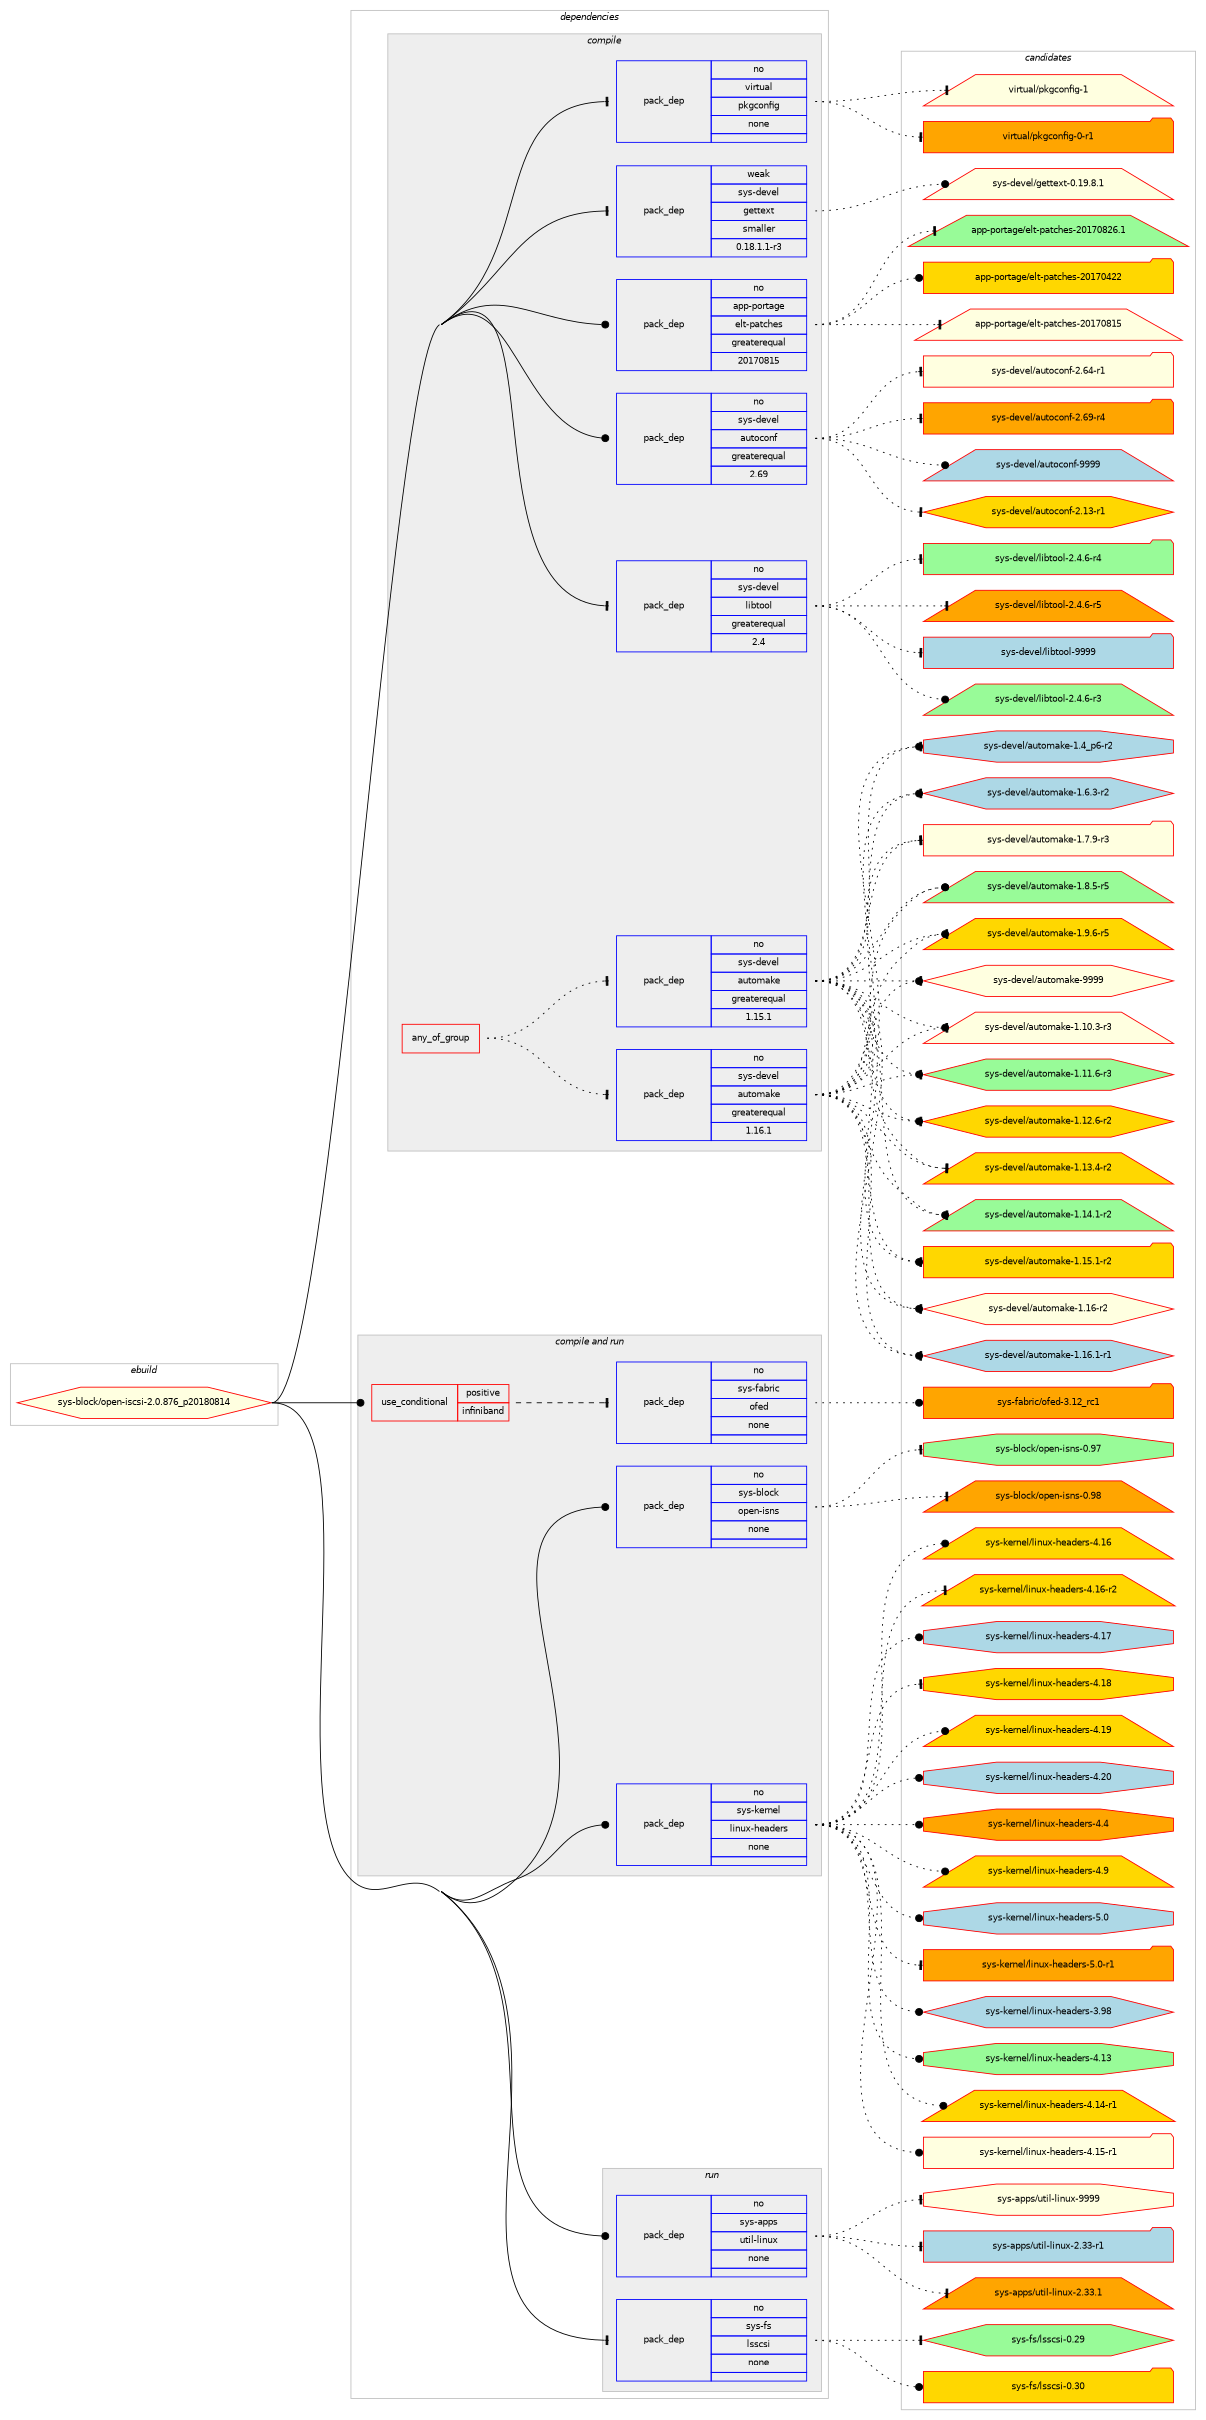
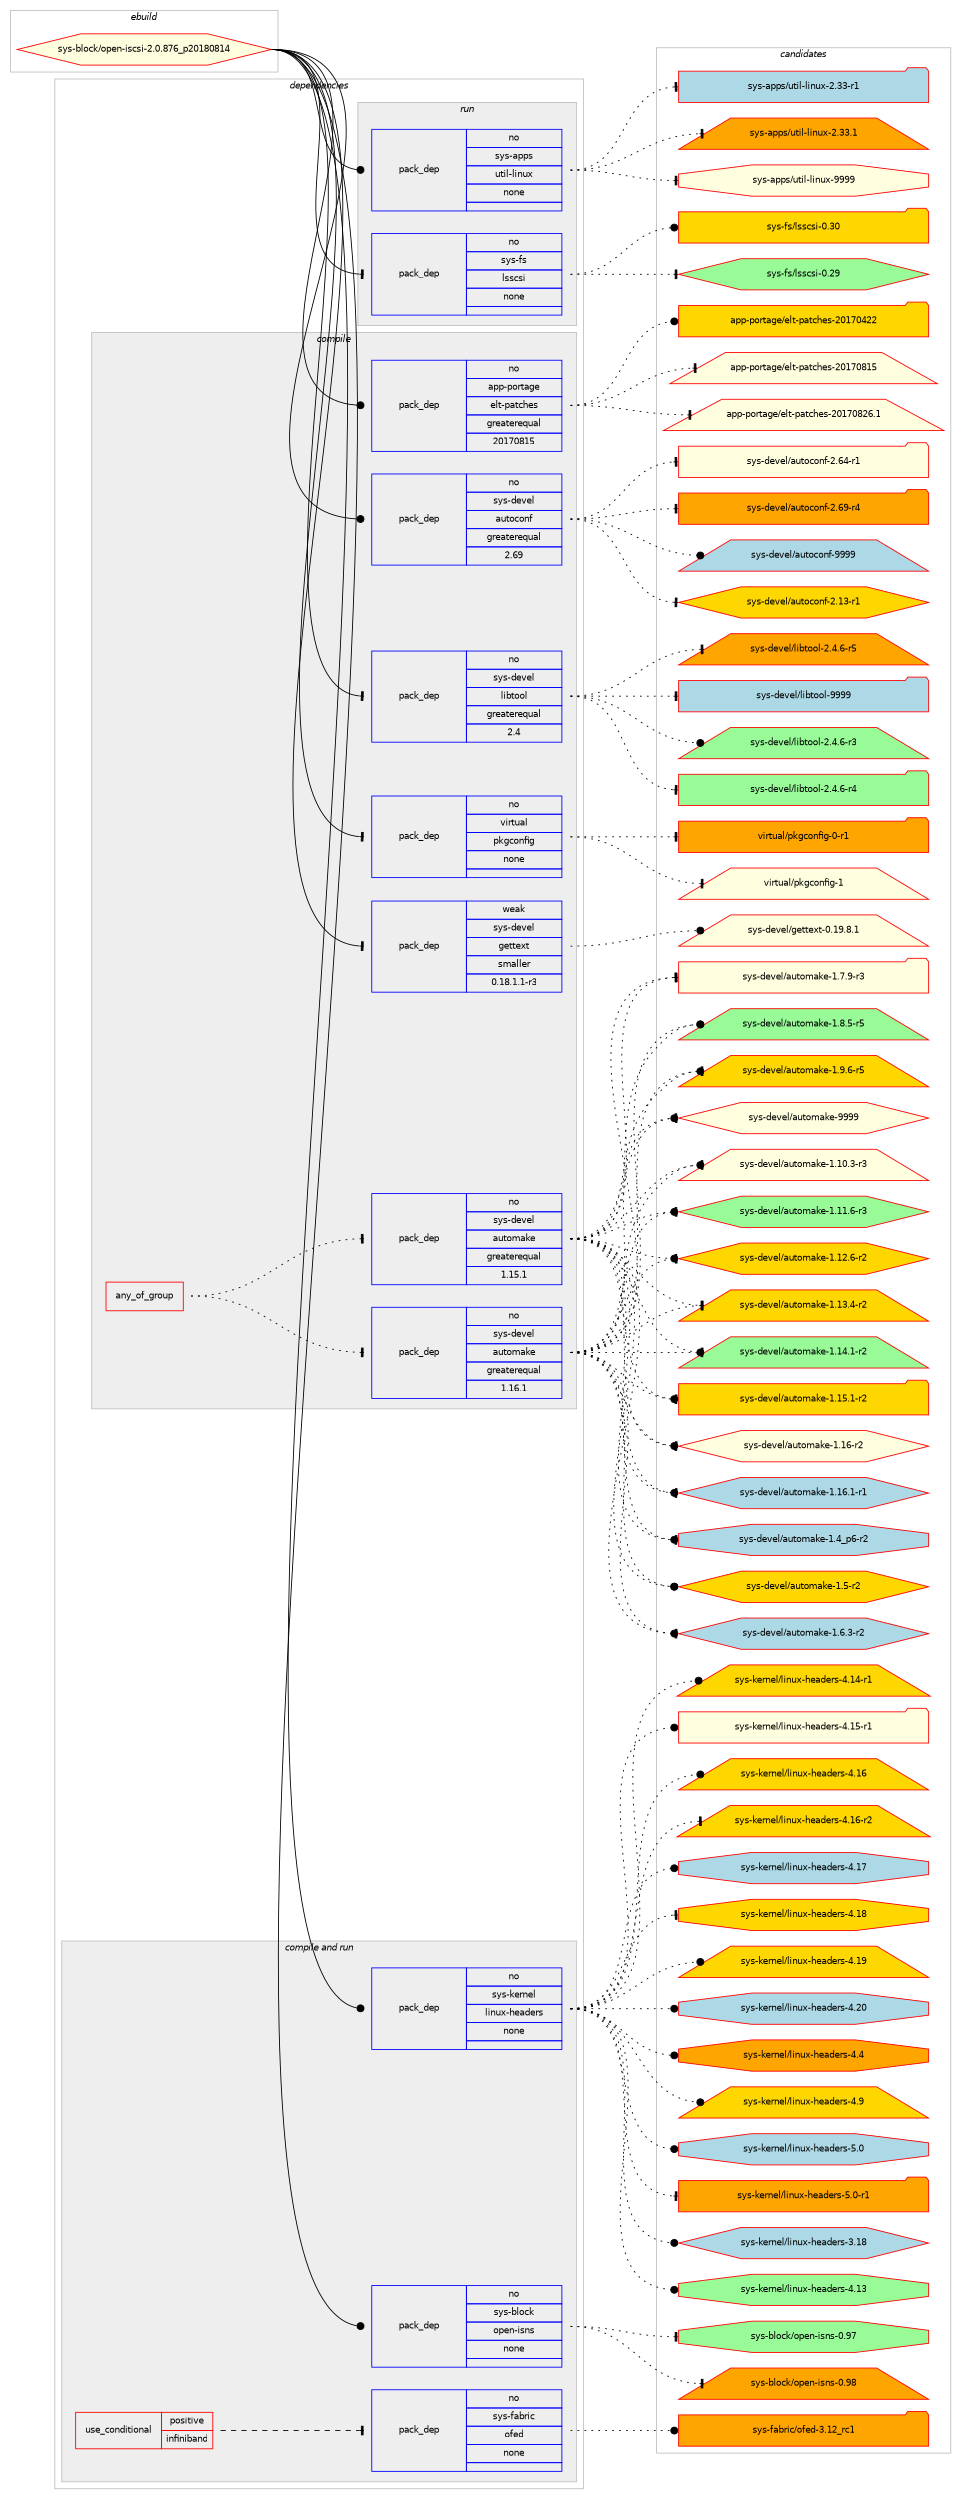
node "app-portage/elt-patches-20170826.1": fillcolor palegreen -> lightyellow
edge "sys-block/open-iscsi-2.0.876_p20180814" -> "use_conditional": removed
node "sys-devel/automake-1.5-r2": added
node "sys-kernel/linux-headers-3.98": label "sys-kernel/linux-headers-3.98" -> "sys-kernel/linux-headers-3.18"
